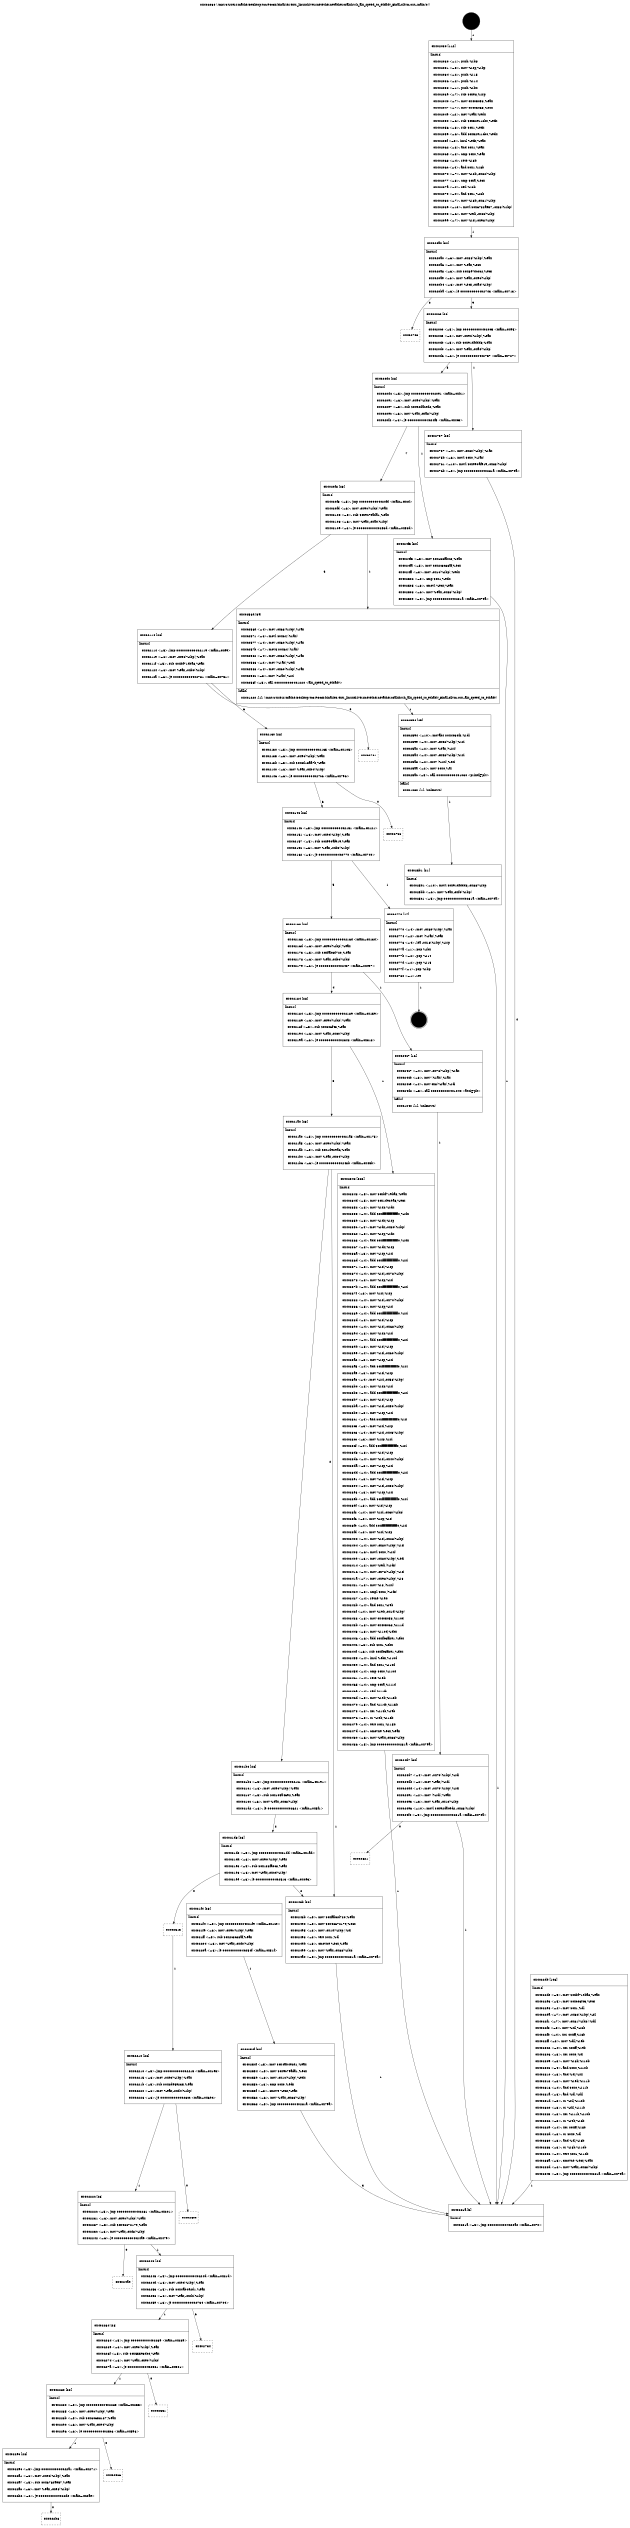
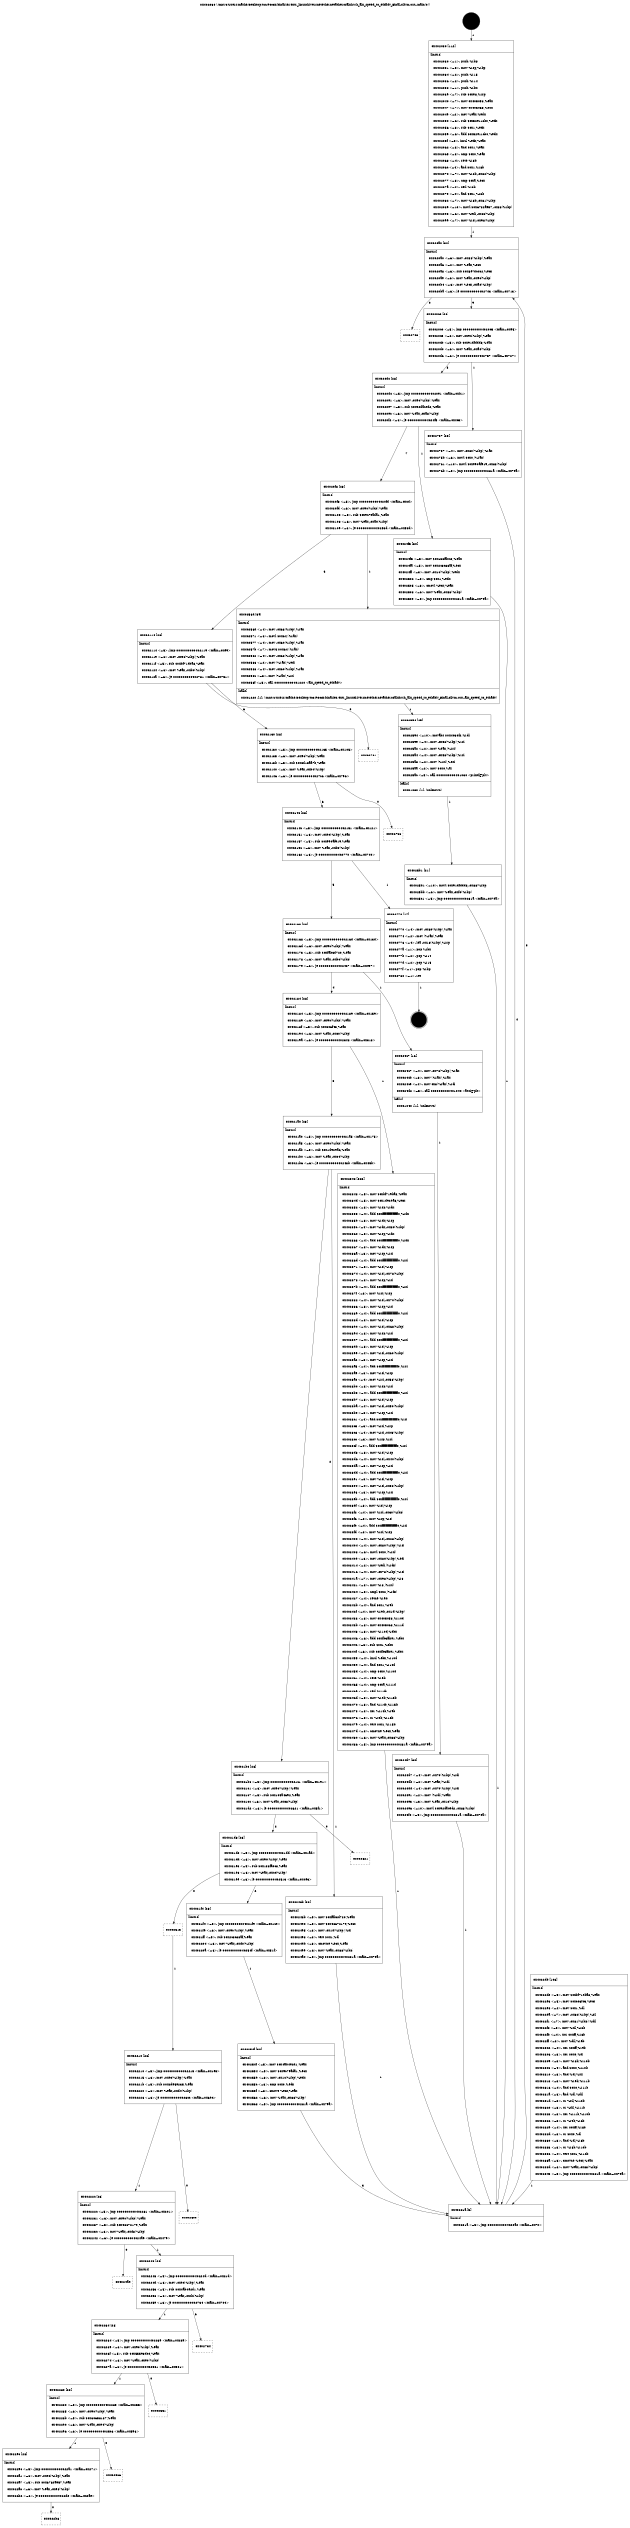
edge "0x40281a [5]" -> "0x4020a0 [32]": added, label "8"
edge "0x4024d7 [30]" -> "0x402621": now "0x4021bc [28]" -> "0x402621"
edge "0x4021d8 [28]" -> "0x40248b [30]": now "0x4021d8 [28]" -> "0x4021f4 [28]"
